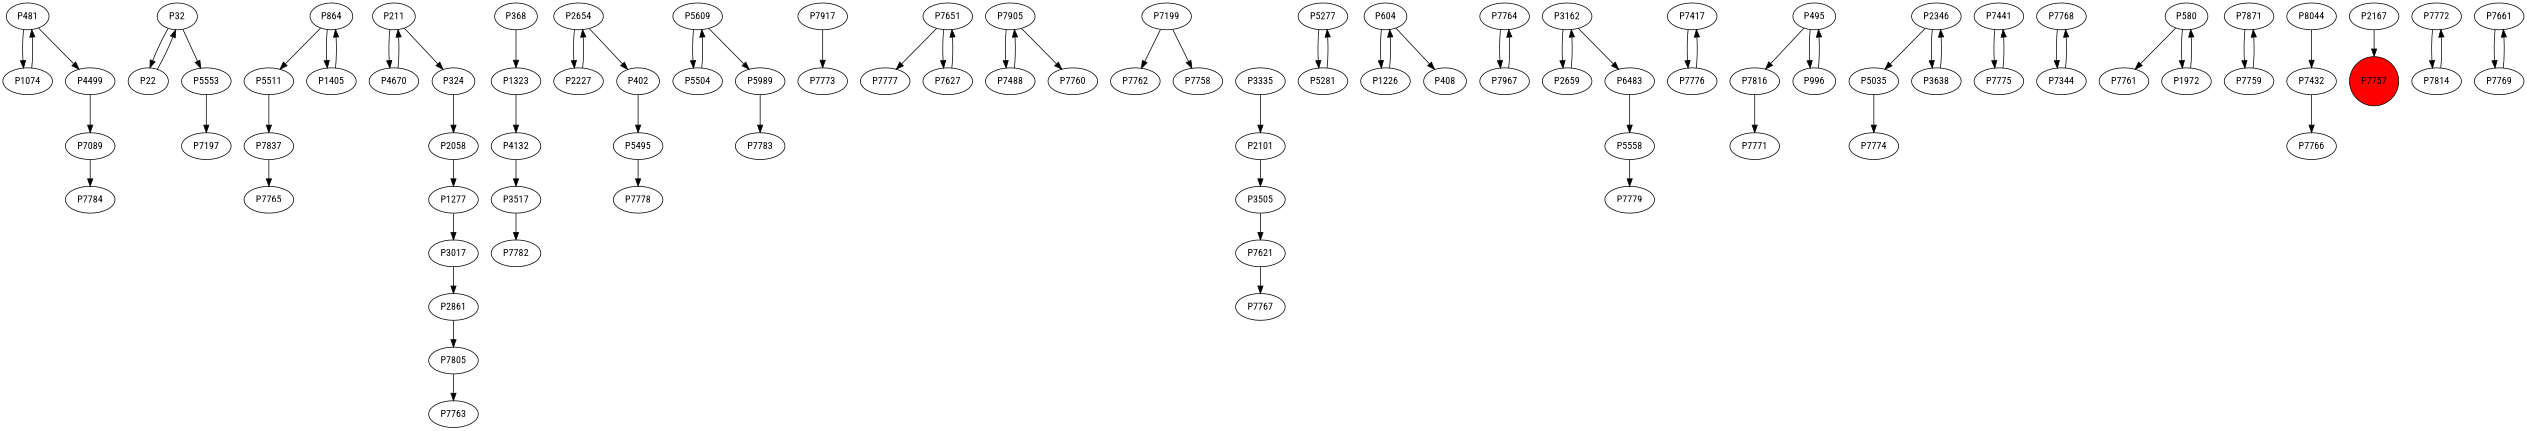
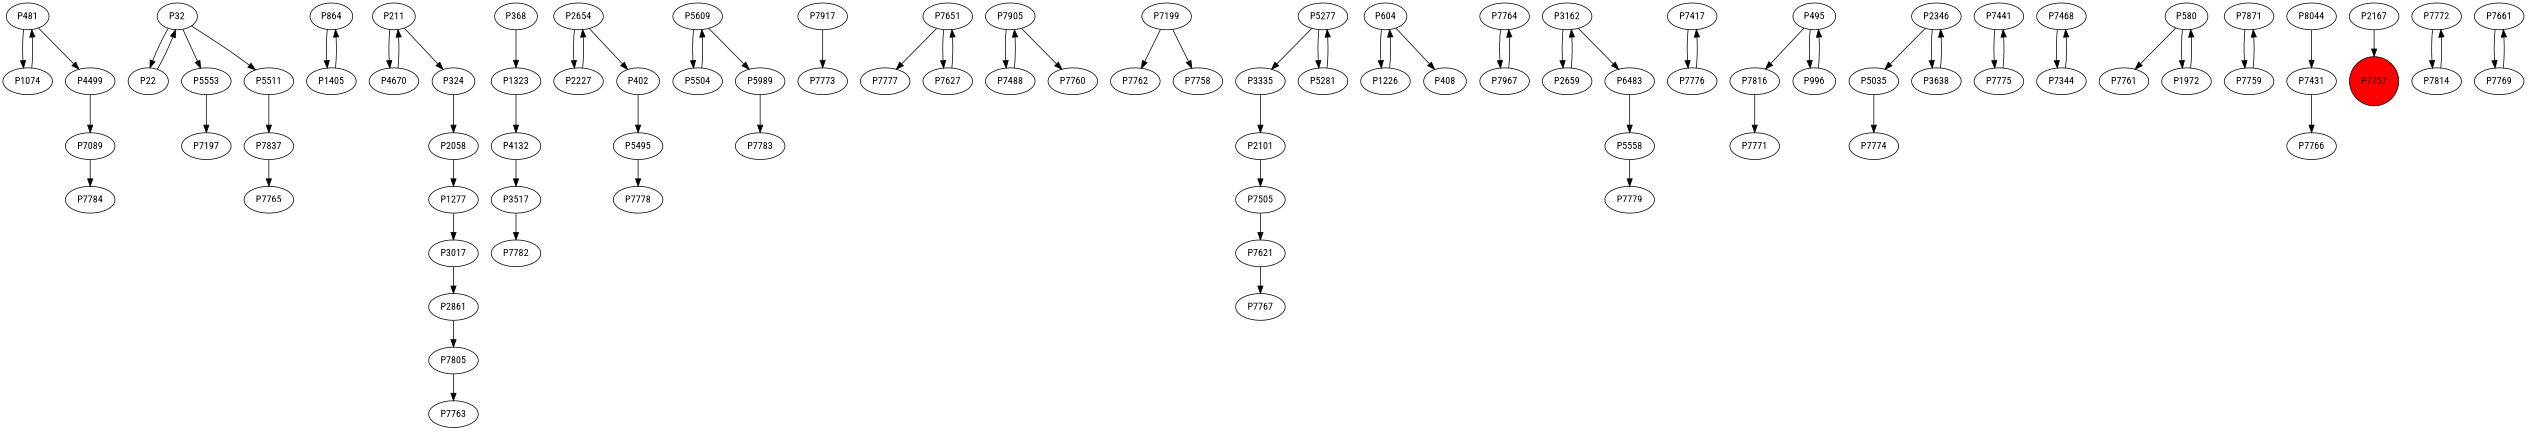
node "P7768": label "P7768" -> "P7468"
edge "P864" -> "P5511": now "P32" -> "P5511"
edge "P5277" -> "P3335": added
node "P7432": label "P7432" -> "P7431"
node "P3505": label "P3505" -> "P7505"
